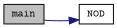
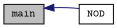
edge "main" -> "NOD": reversed
